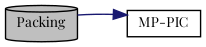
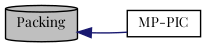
edge "Packing" -> "MP-PIC": reversed
